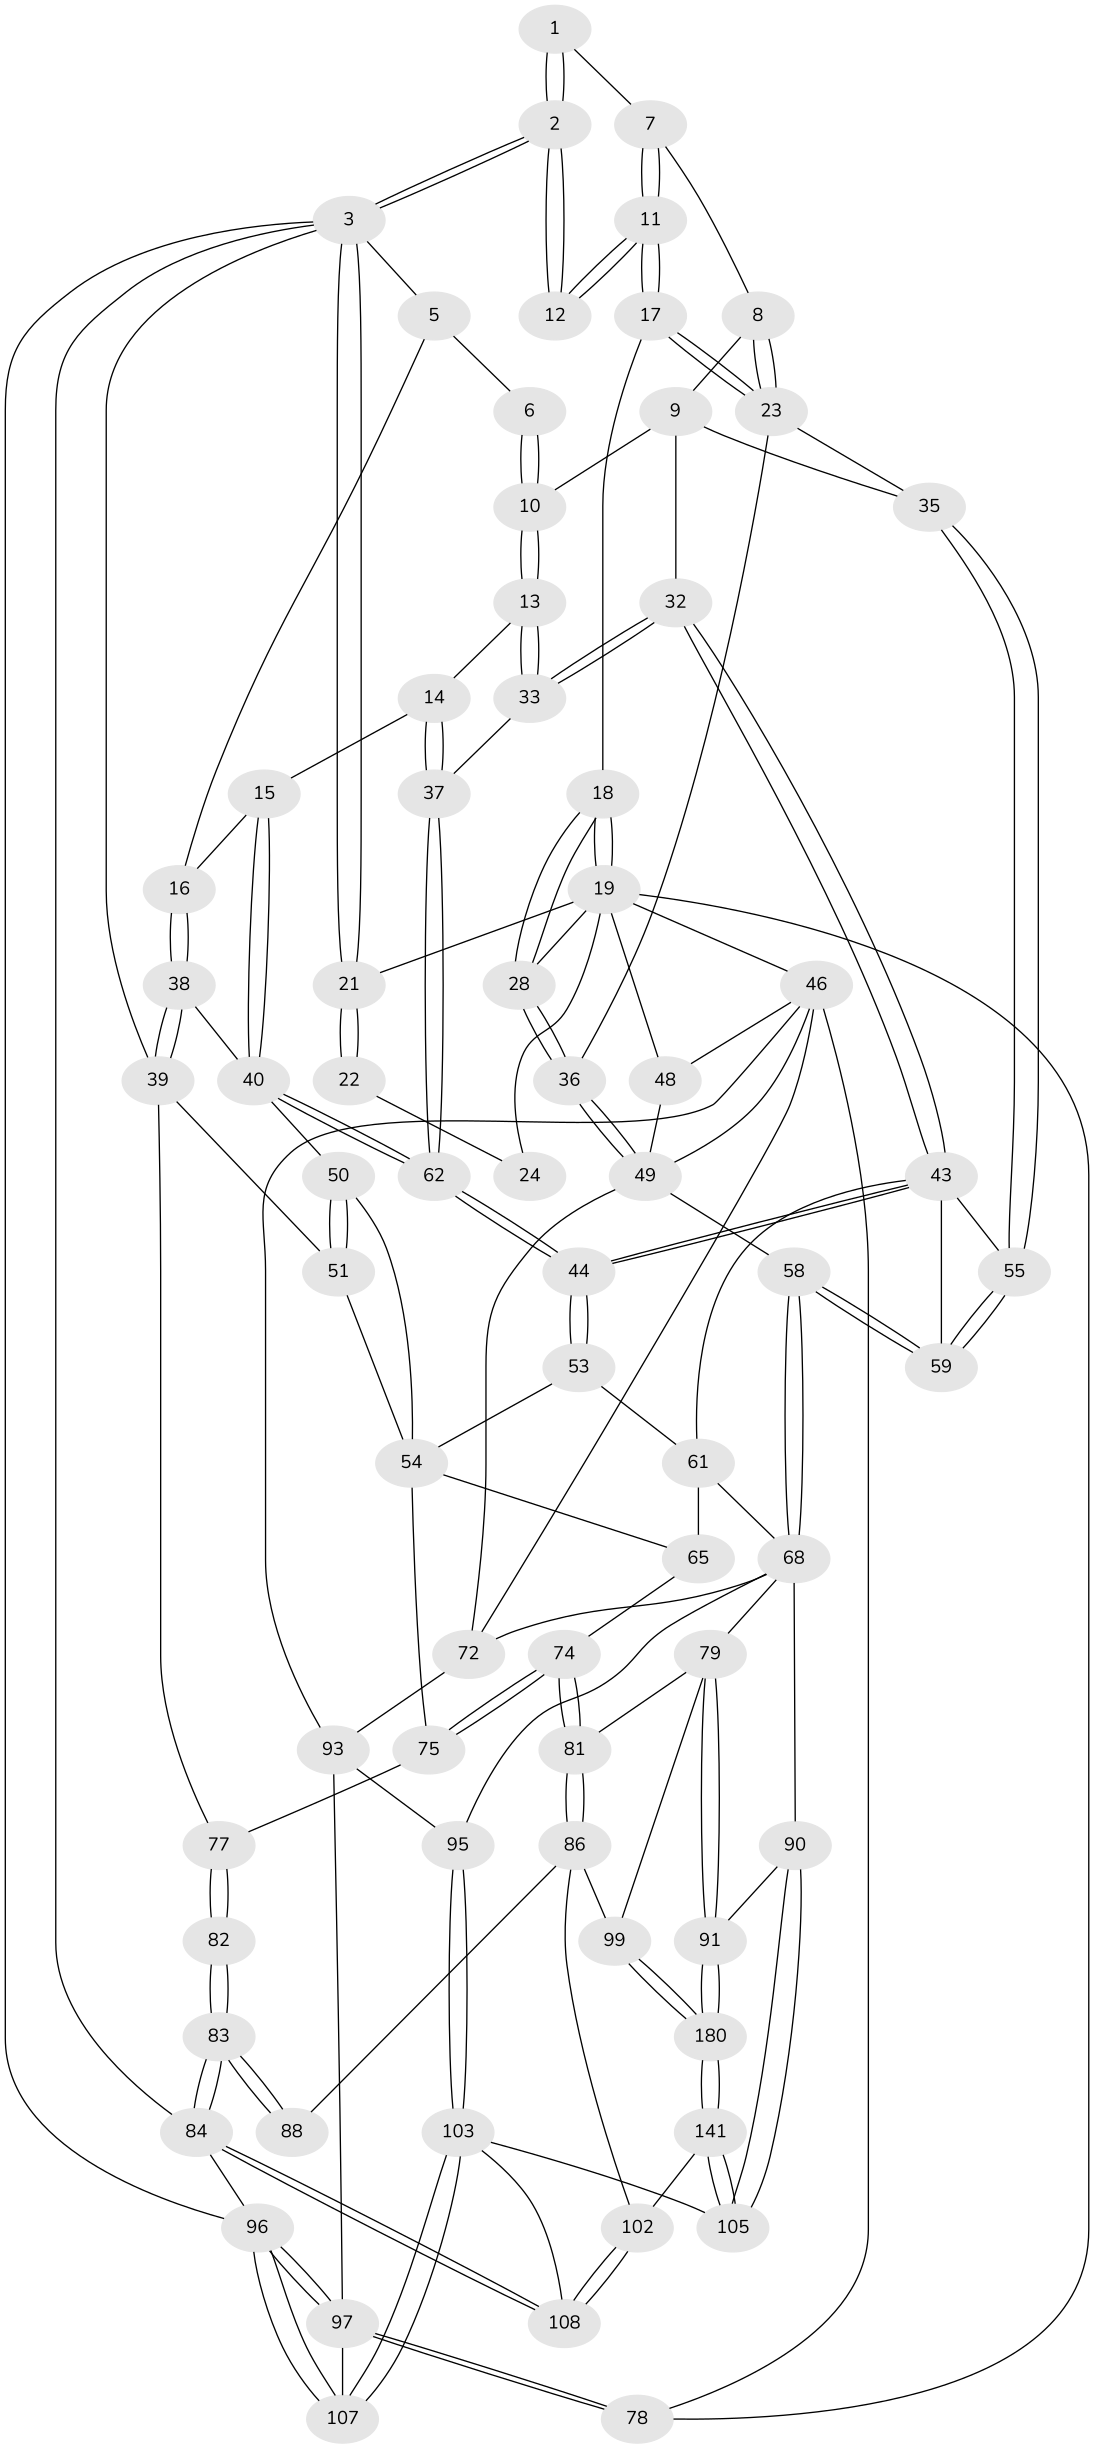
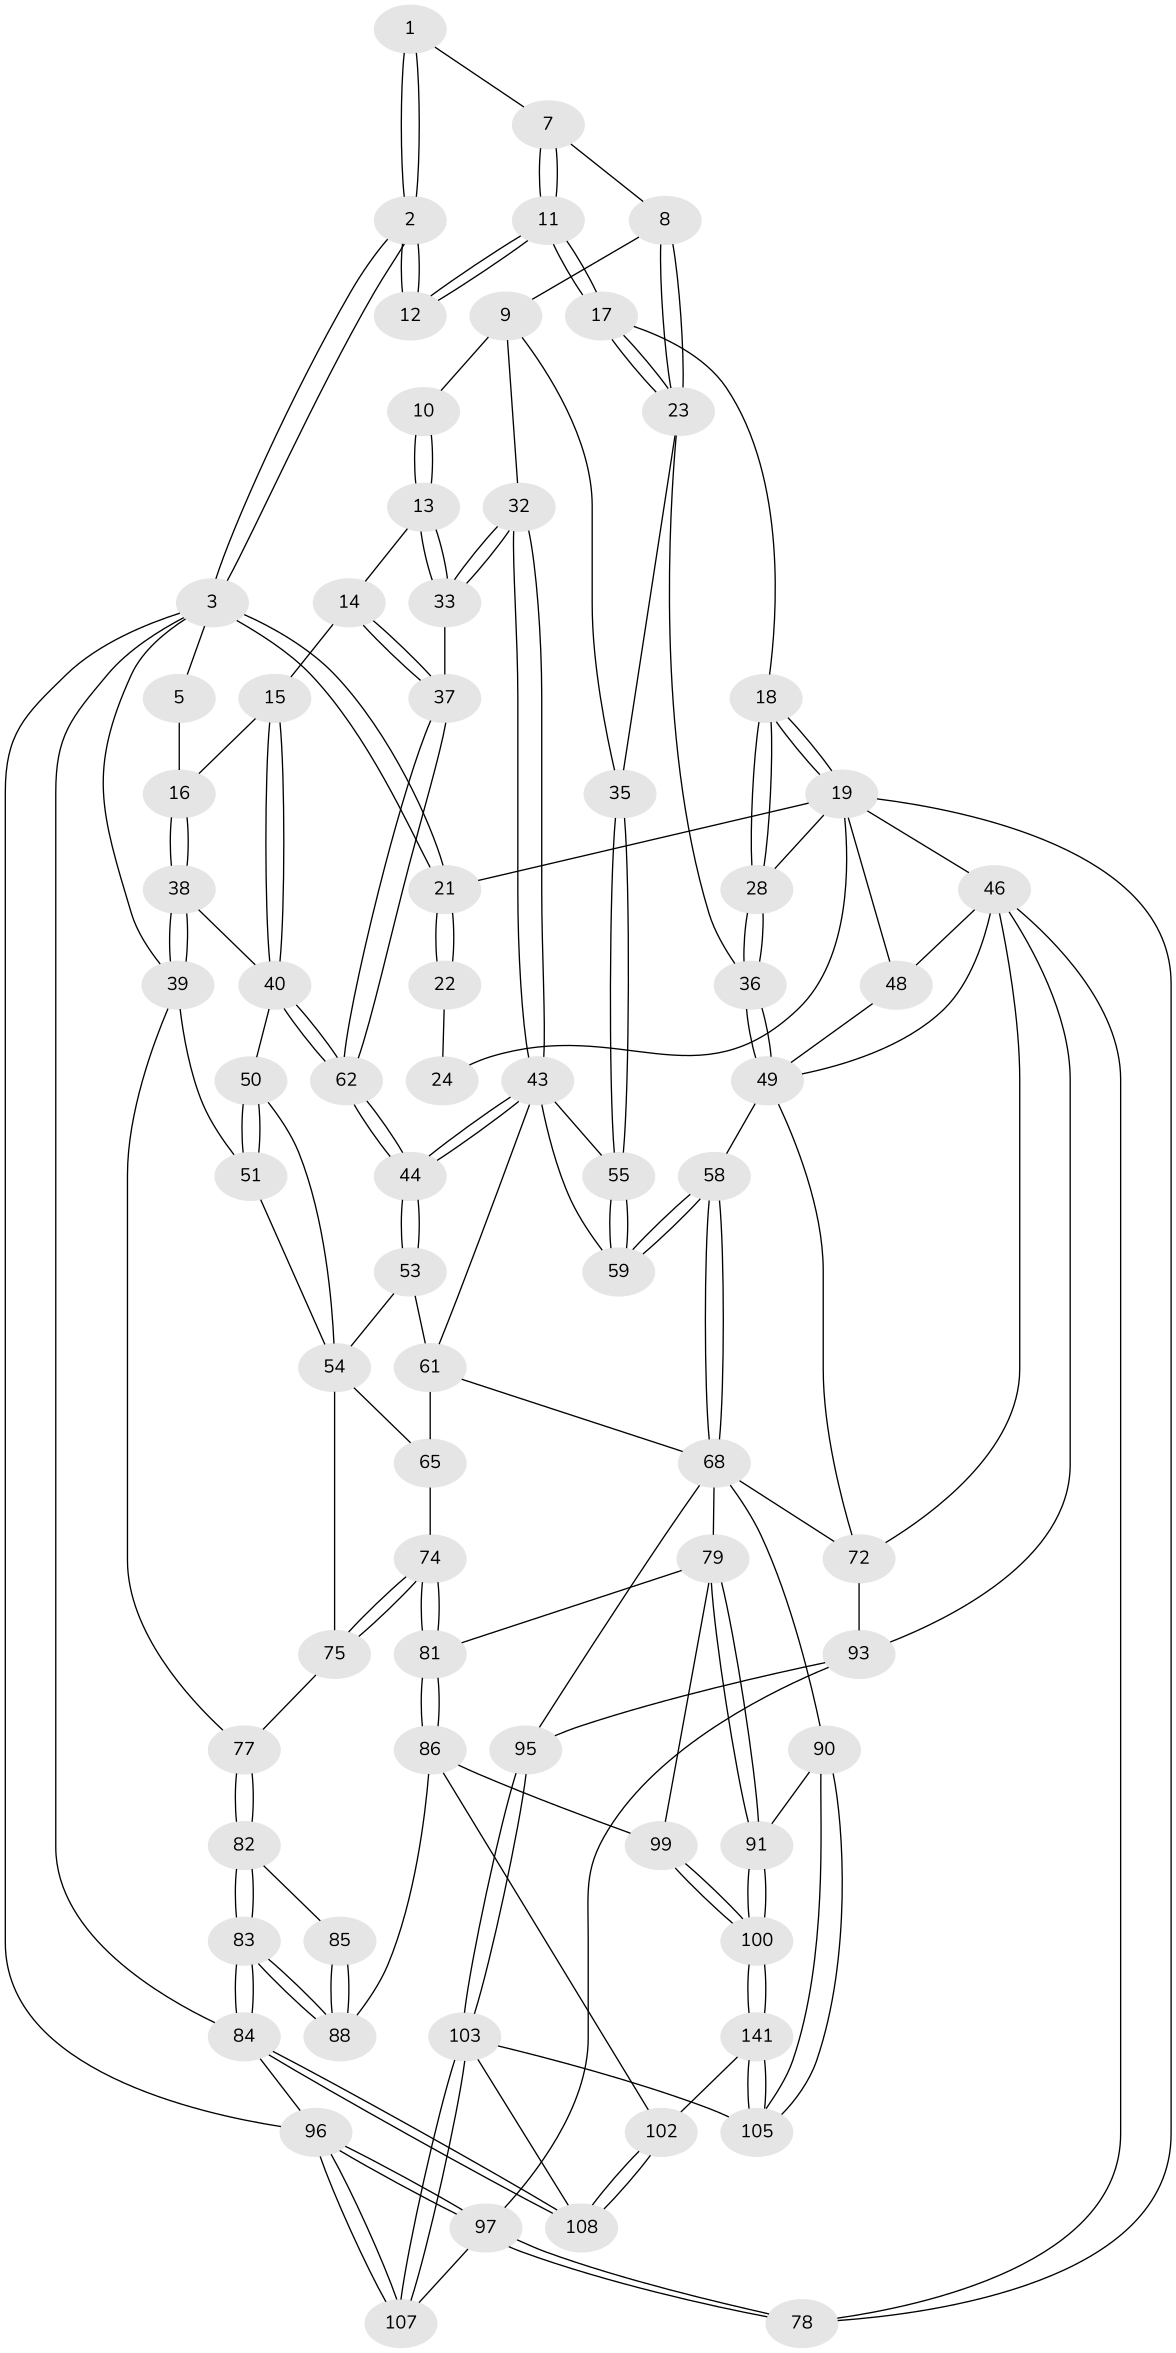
node "6": removed
node "85": added
node "180": label "180" -> "100"
